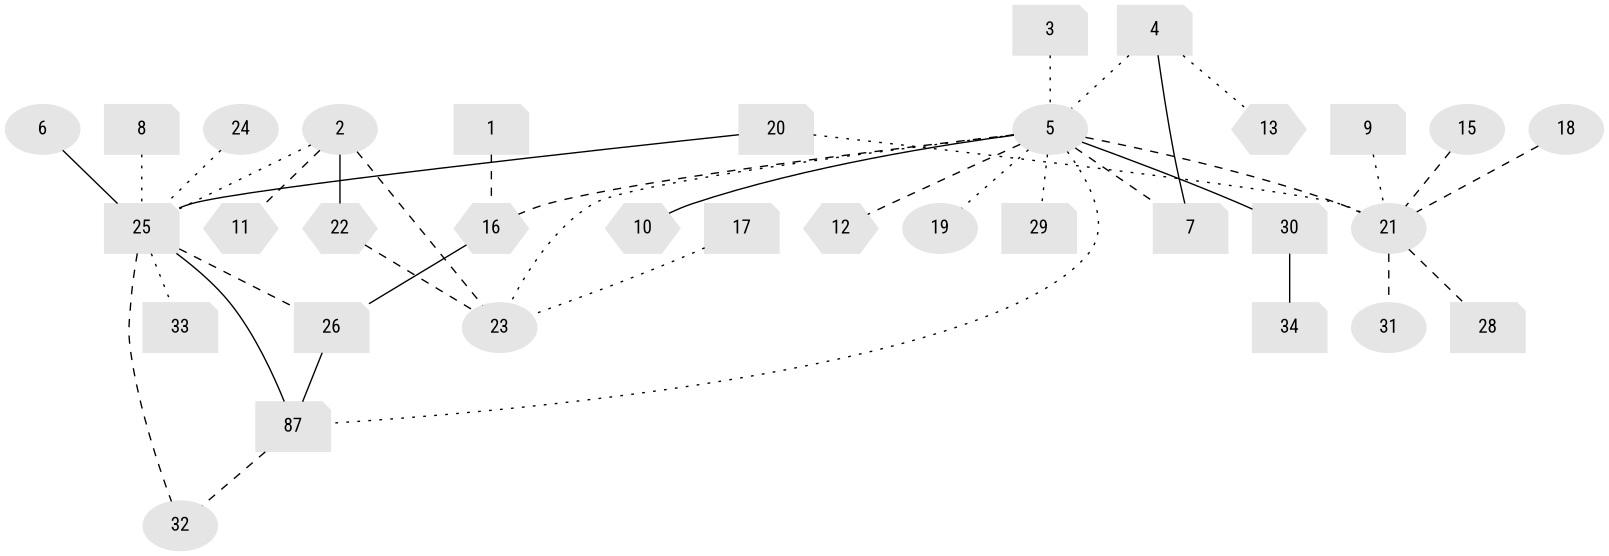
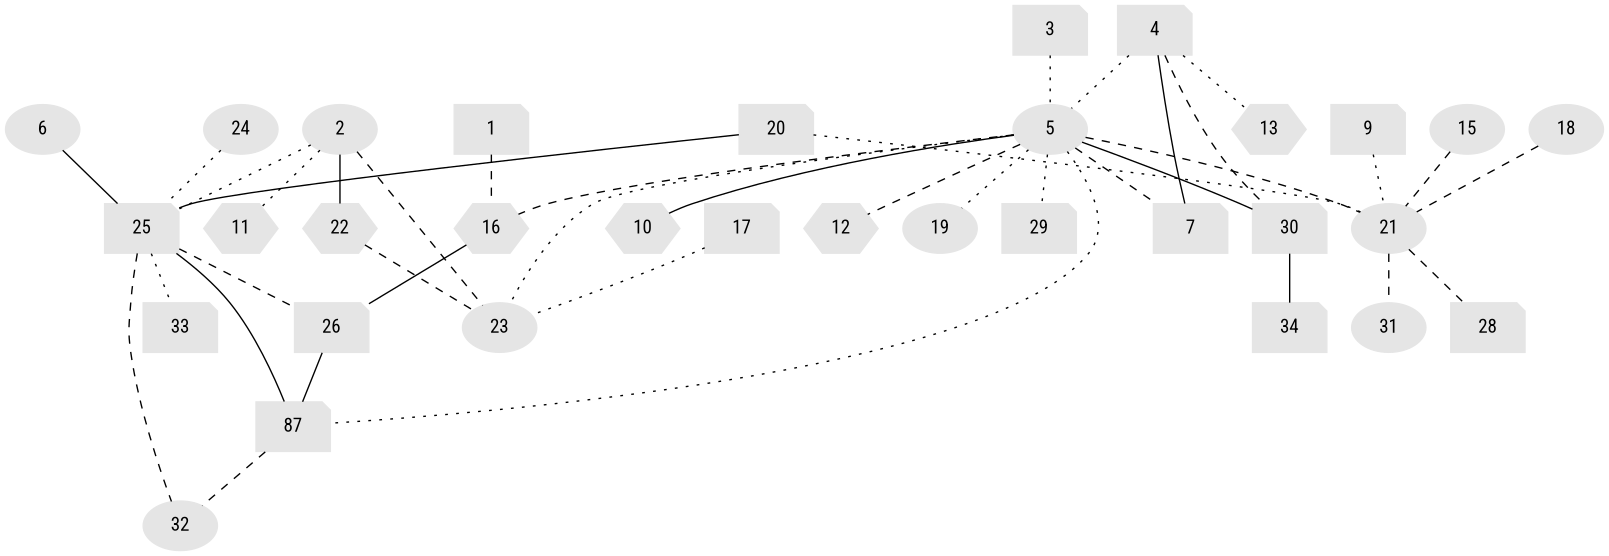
node "8": removed
edge "4" -- "30": added
edge "2" -- "11": style dashed -> dotted
